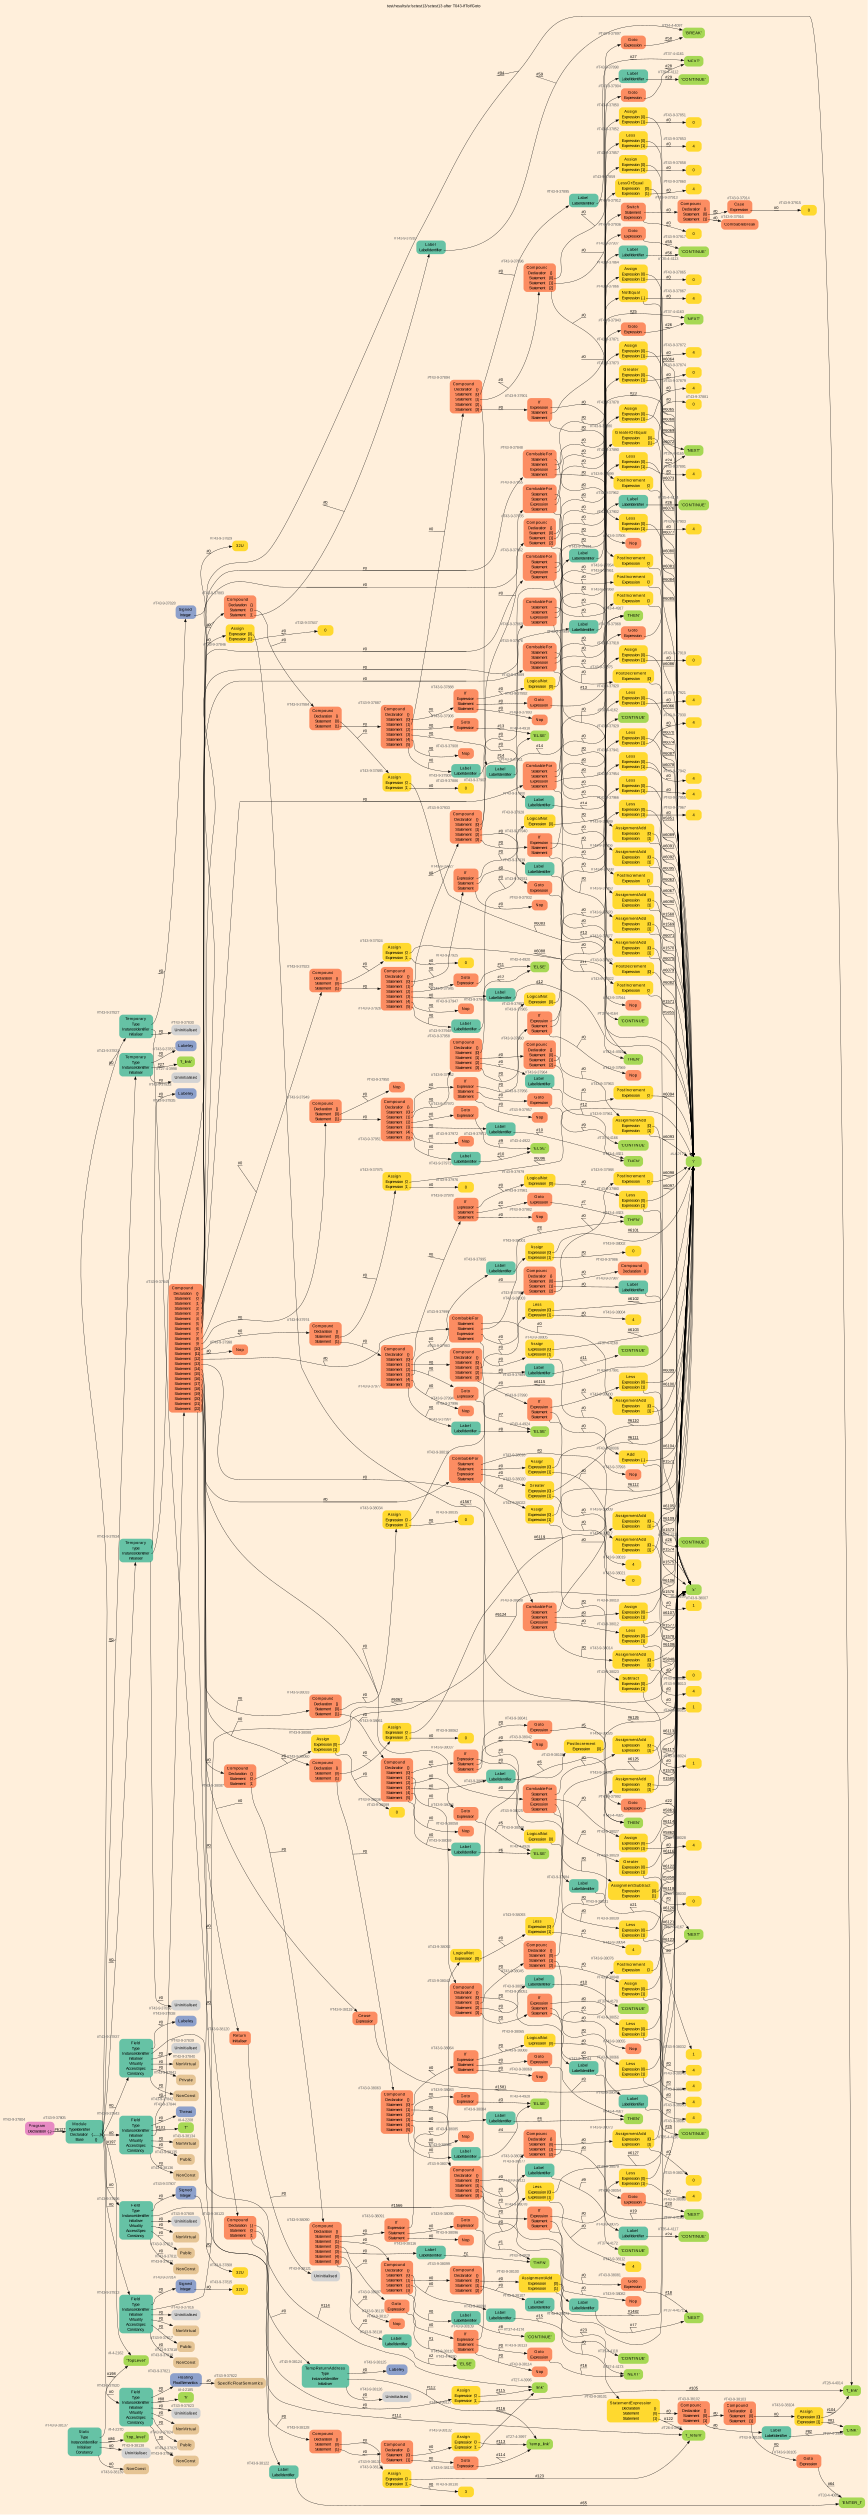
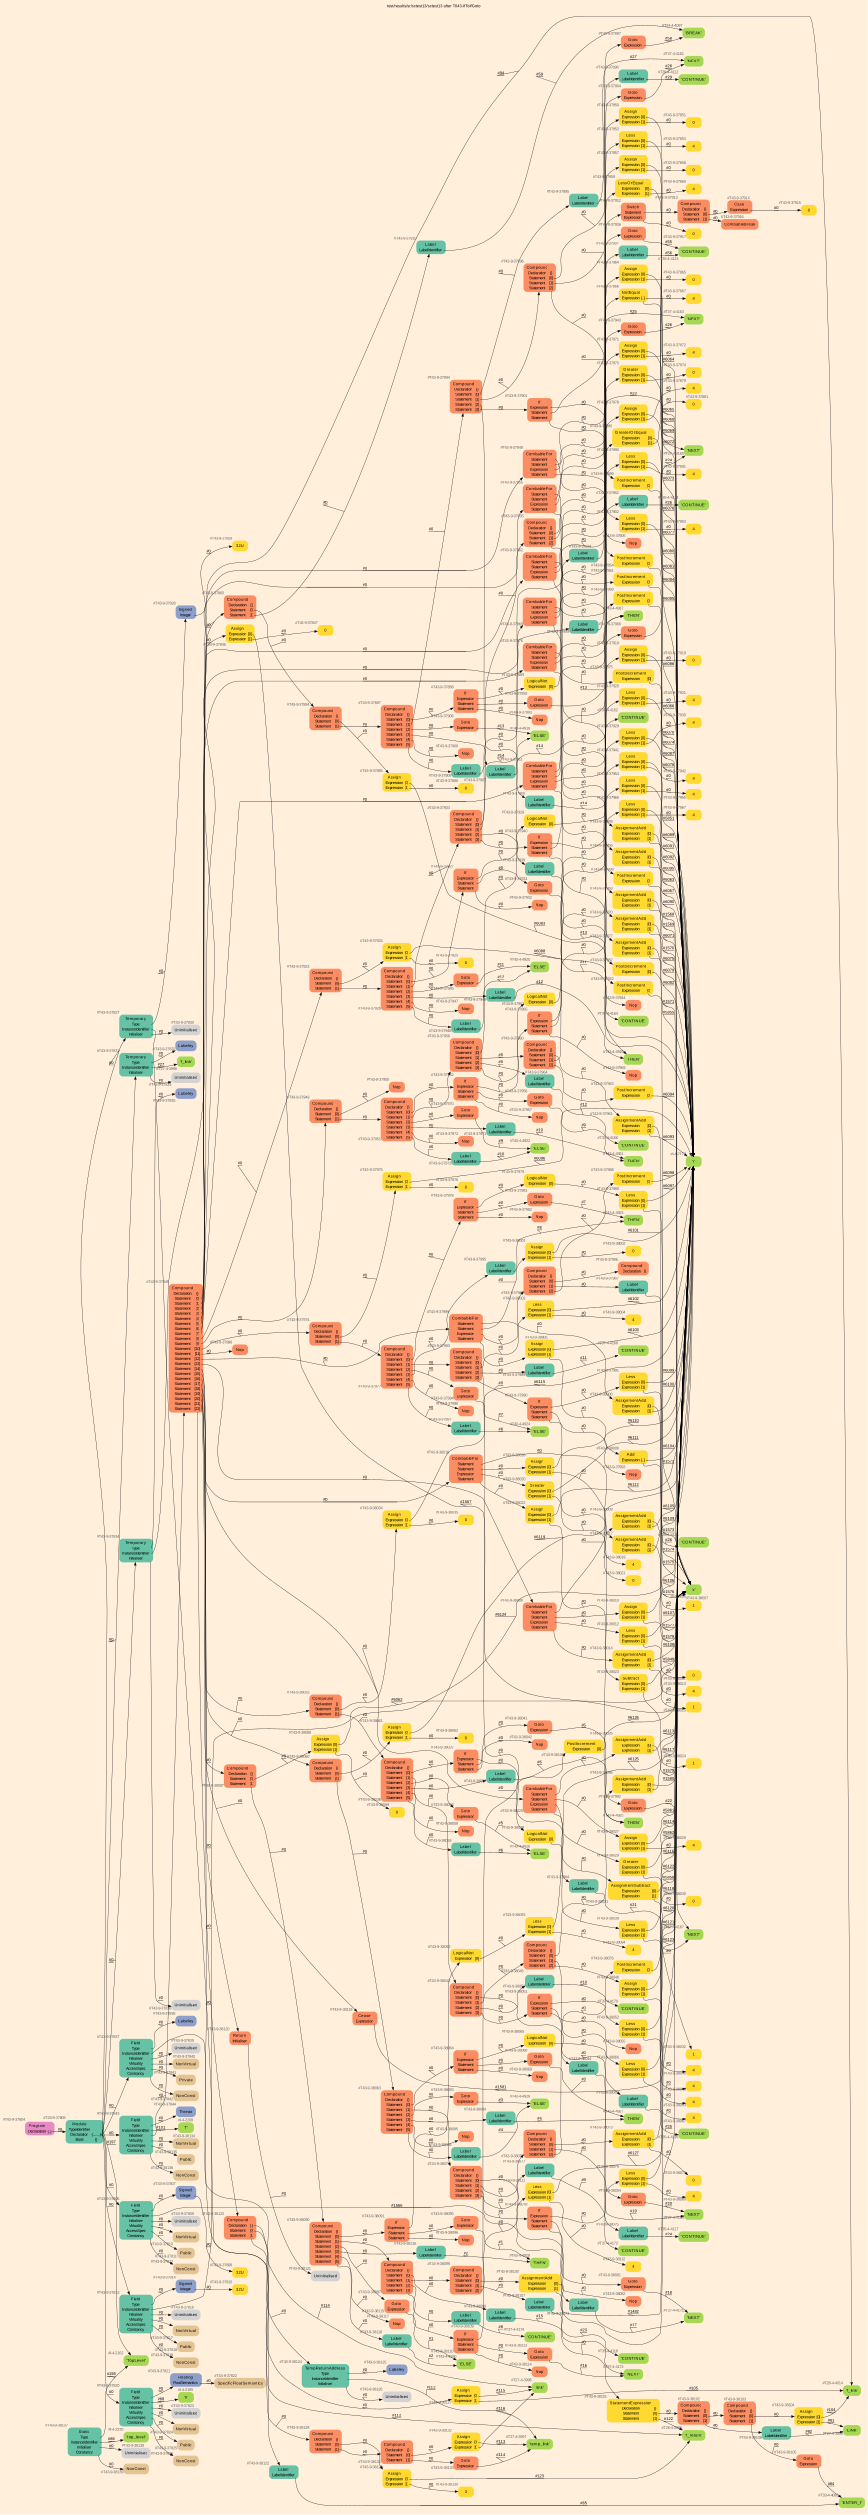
edge "Program" -> "Module": label "#6127" -> "#0"
